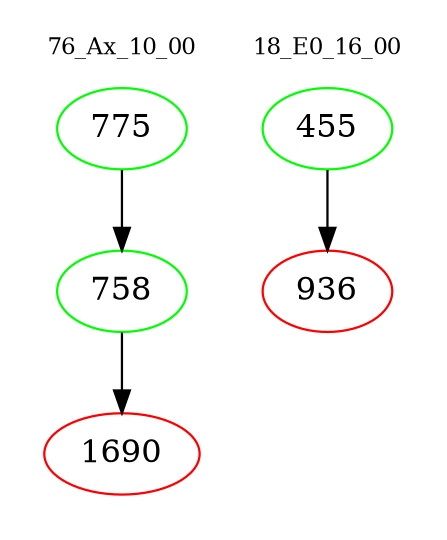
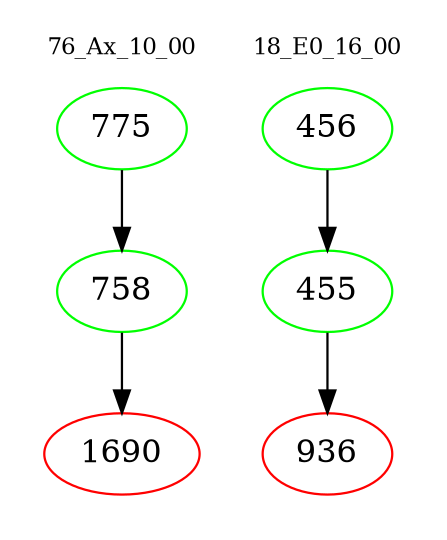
node "456": added
